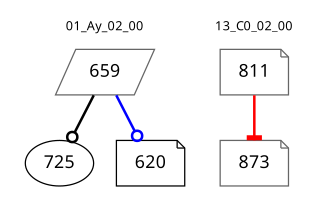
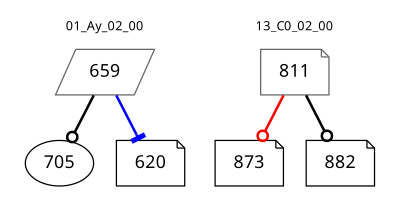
edge "659" -> "620": arrowhead odot -> tee
edge "811" -> "873": arrowhead tee -> odot
node "725": label "725" -> "705"
node "873": color gray40 -> black
node "882": added
